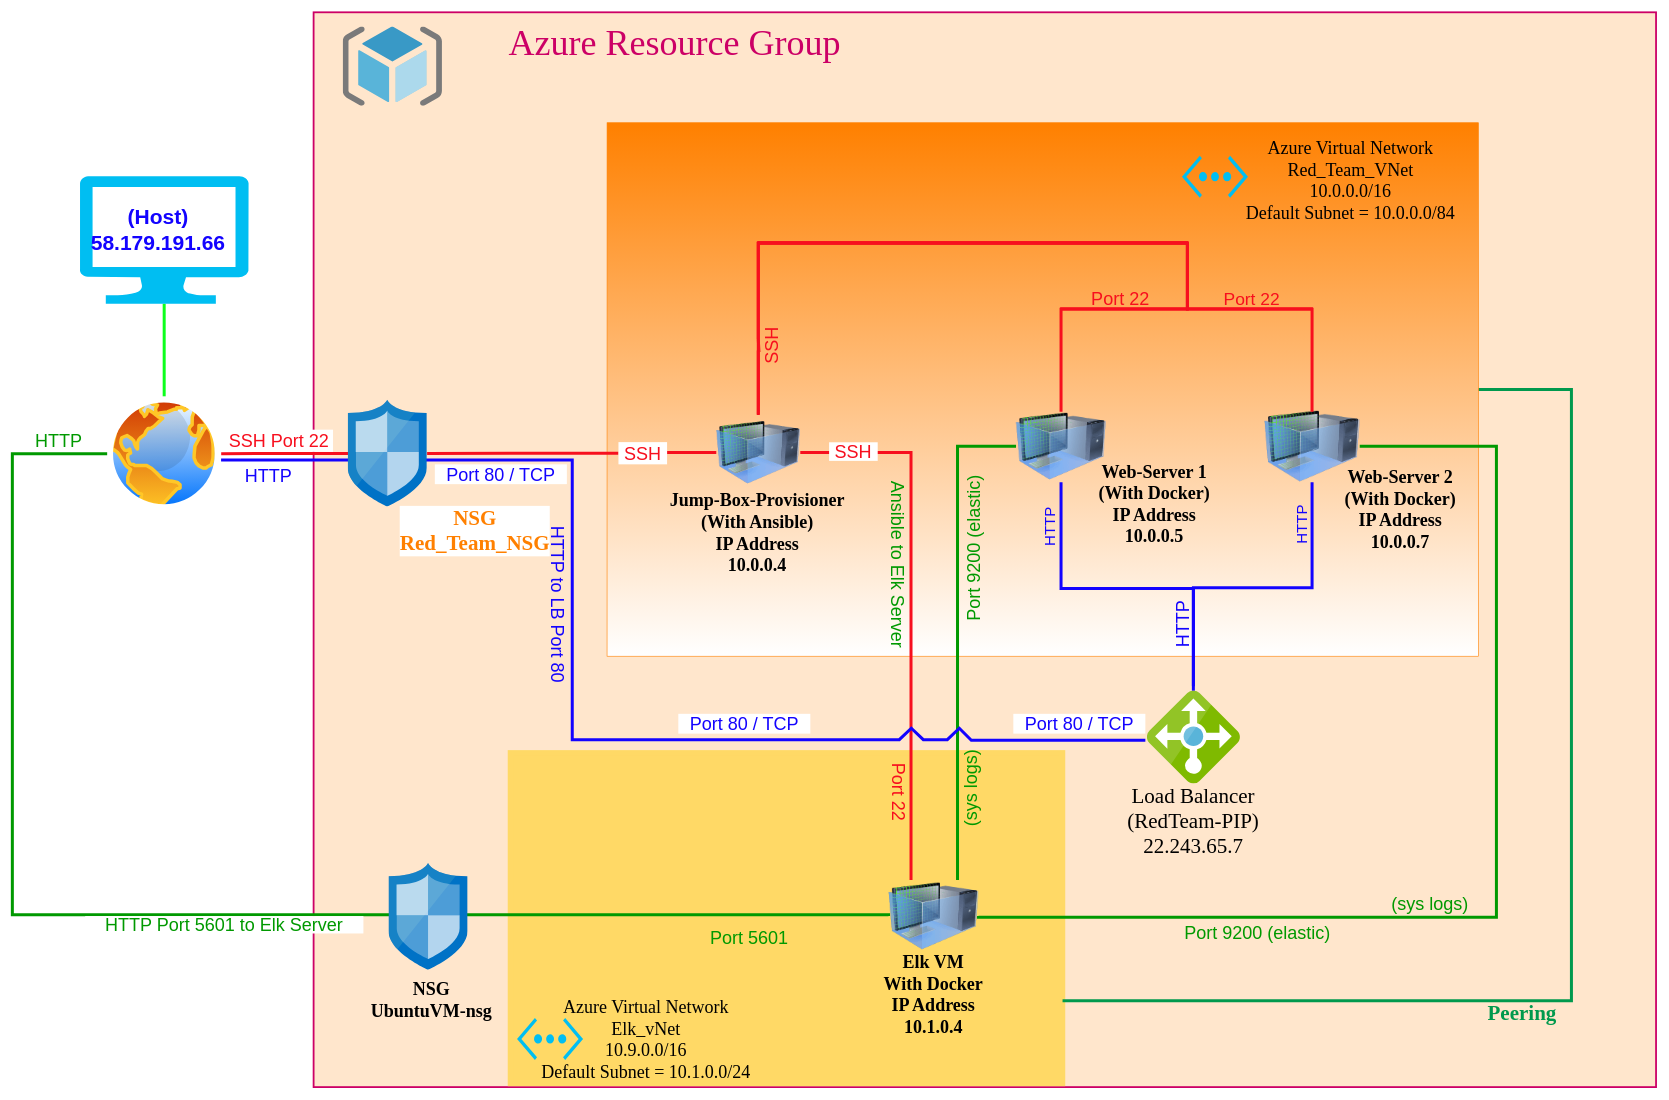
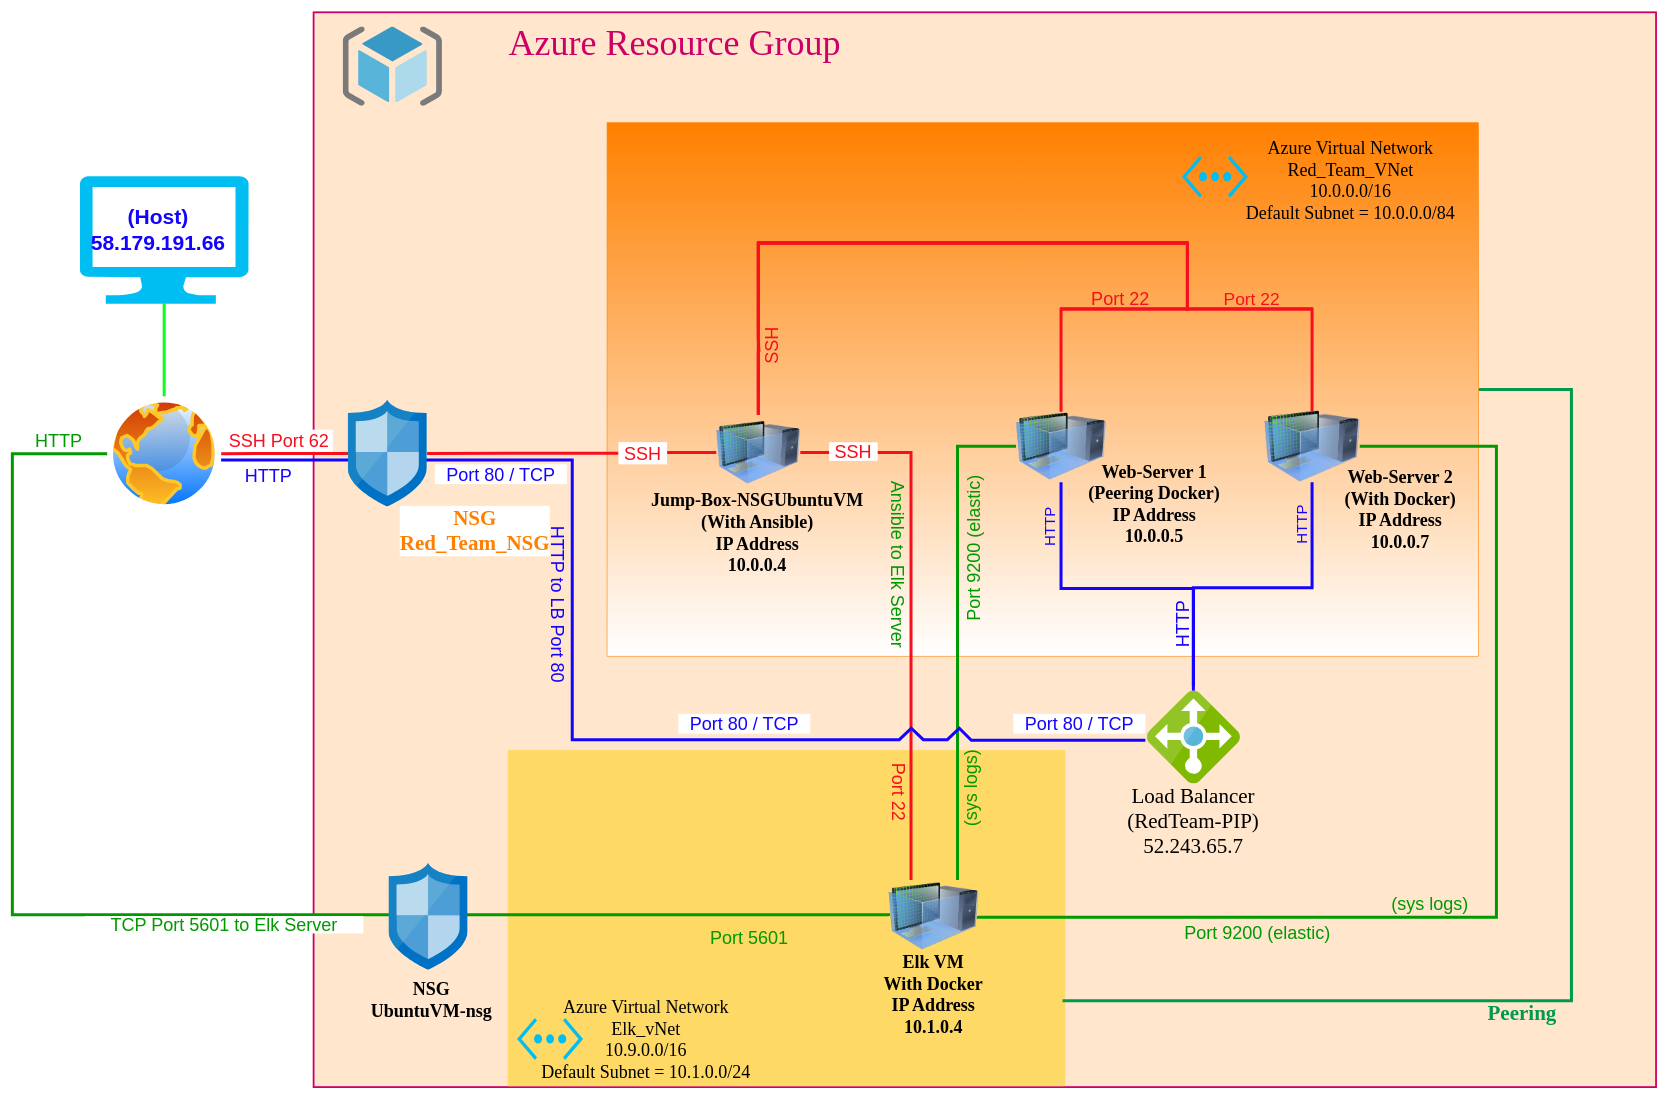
node "SSH Port 22": label "SSH Port 22" -> "SSH Port 62"
node "Web-Server 1(With Docker)IP Address 10.0.0.5": label "Web-Server 1(With Docker)IP Address 10.0.0.5" -> "Web-Server 1(Peering Docker)IP Address 10.0.0.5"
node "Jump-Box-Provisioner(With Ansible)IP Address10.0.0.4": label "Jump-Box-Provisioner(With Ansible)IP Address10.0.0.4" -> "Jump-Box-NSGUbuntuVM(With Ansible)IP Address10.0.0.4"
node "Load Balancer(RedTeam-PIP)22.243.65.7": label "Load Balancer(RedTeam-PIP)22.243.65.7" -> "Load Balancer(RedTeam-PIP)52.243.65.7"
node "HTTP Port 5601 to Elk Server": label "HTTP Port 5601 to Elk Server" -> "TCP Port 5601 to Elk Server"
